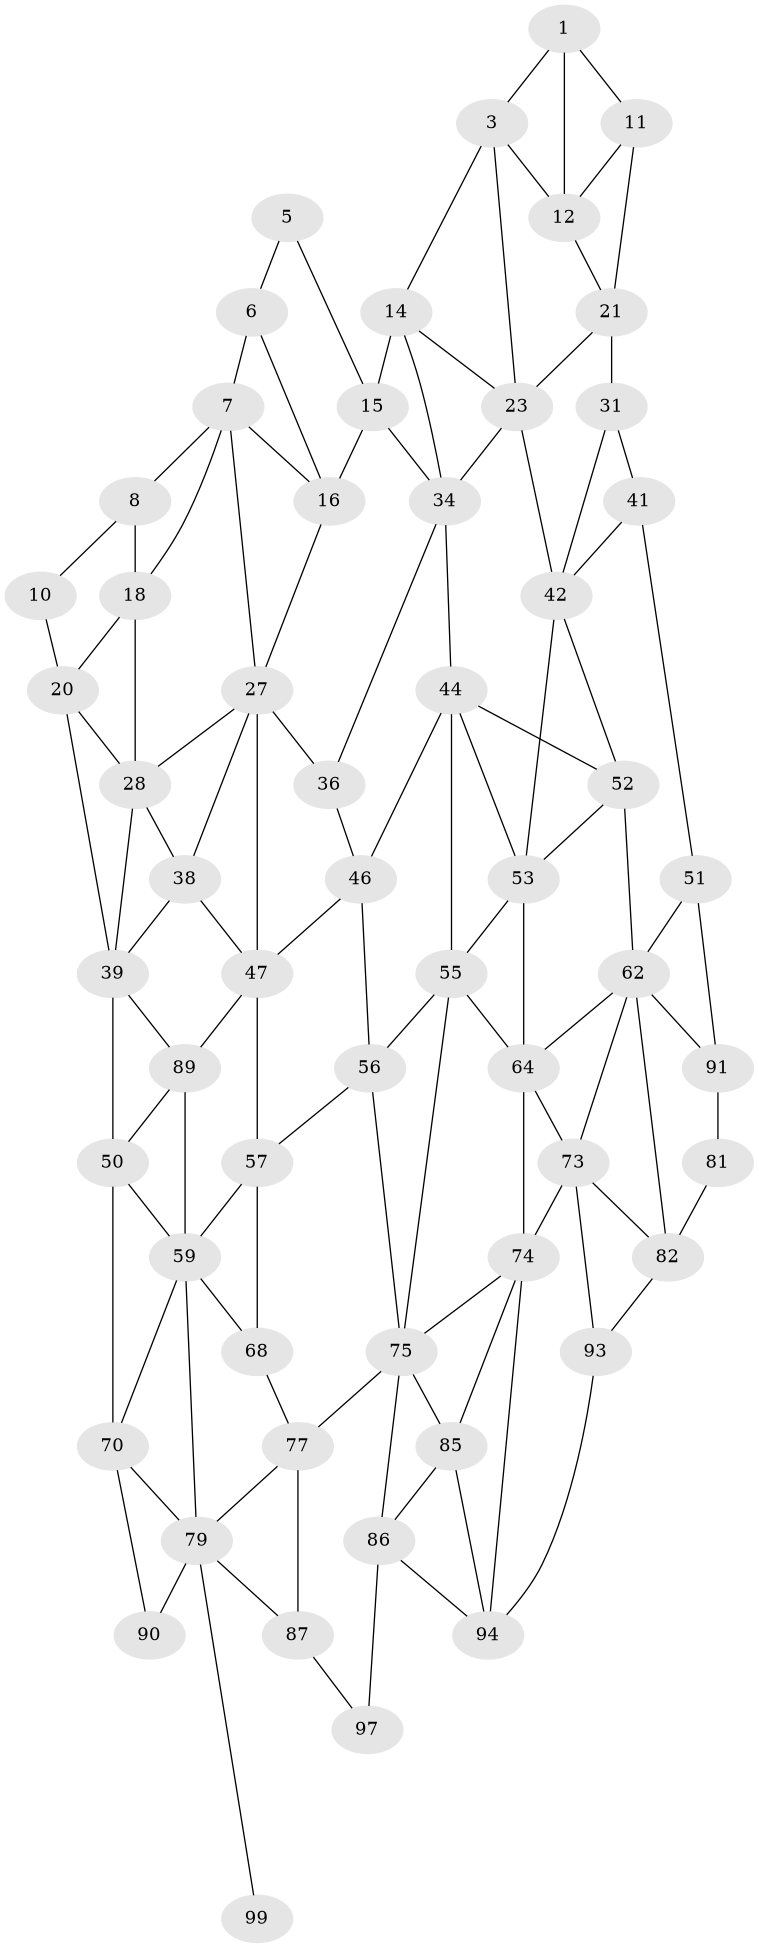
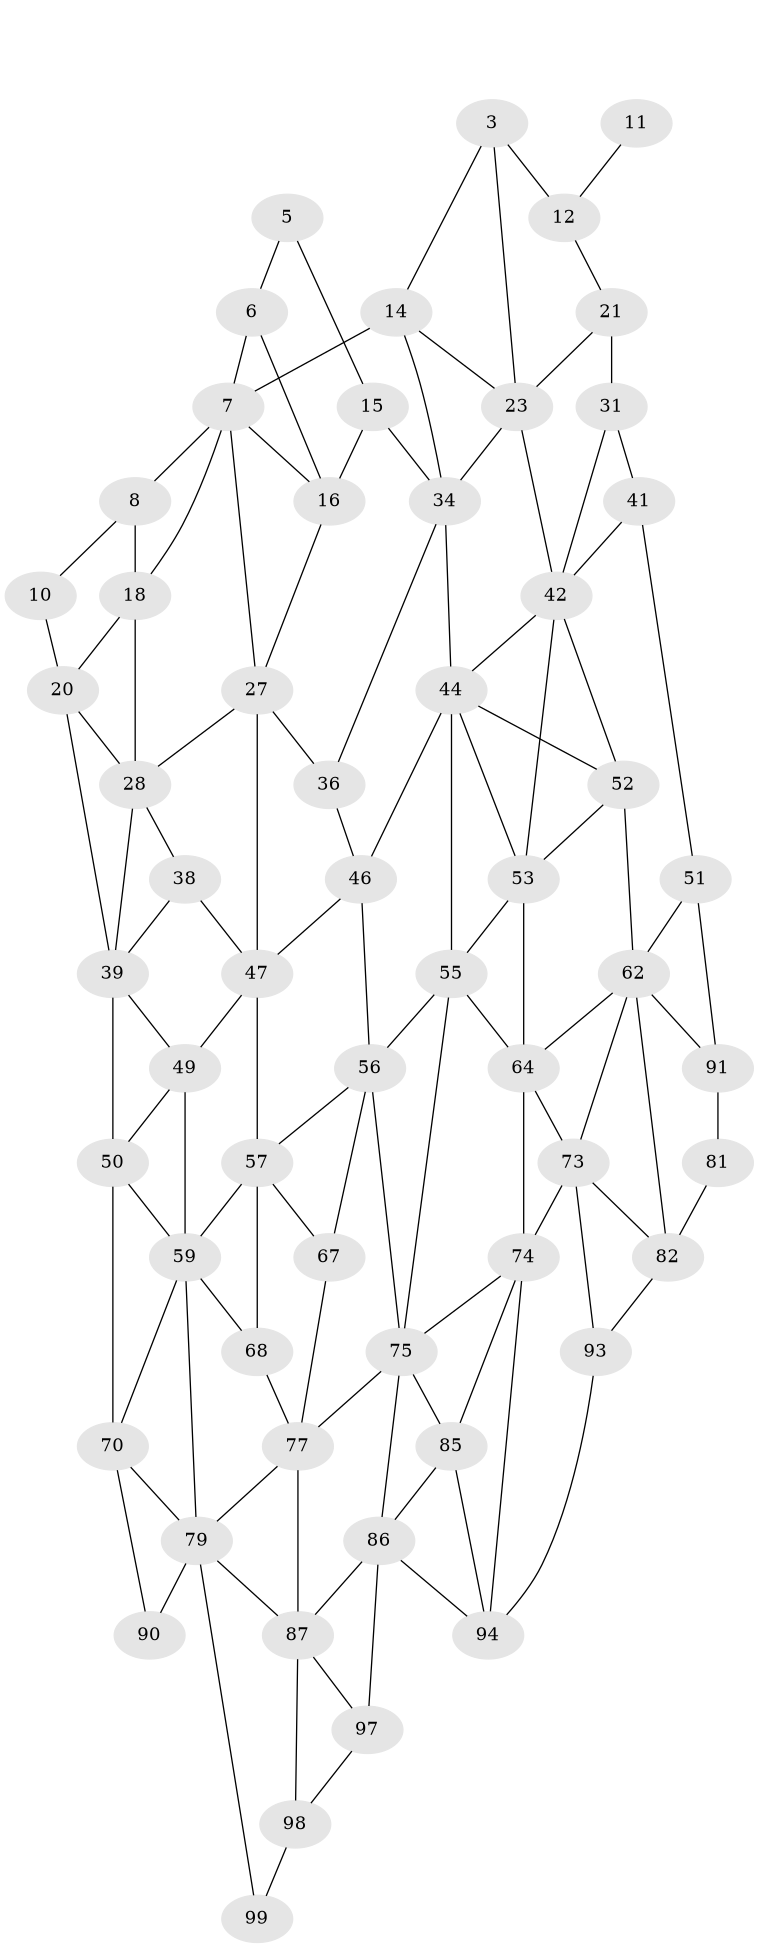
node "1": removed
edge "11" -- "21": removed
edge "14" -- "15": now "14" -- "7"
edge "42" -- "44": added
edge "27" -- "38": removed
node "89": label "89" -> "49"
node "67": added
edge "86" -- "87": added
node "98": added
